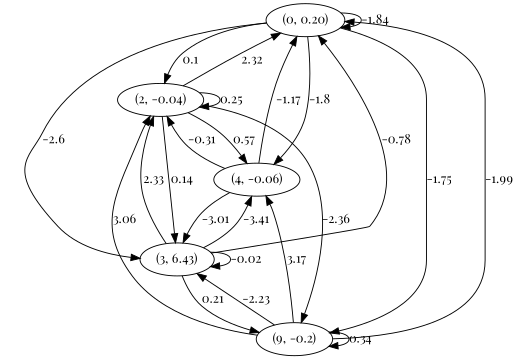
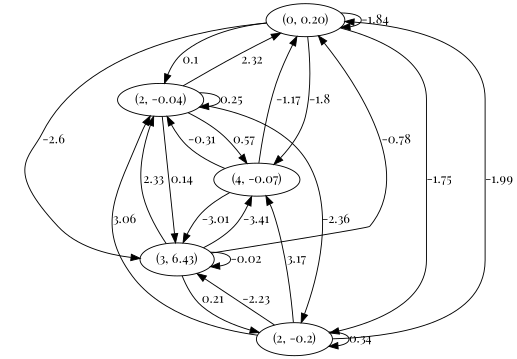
node "(4, -0.06)": label "(4, -0.06)" -> "(4, -0.07)"
node "(9, -0.2)": label "(9, -0.2)" -> "(2, -0.2)"
